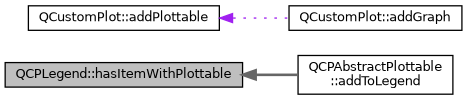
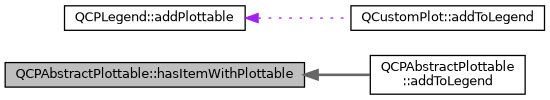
node "QCustomPlot::addPlottable": label "QCustomPlot::addPlottable" -> "QCPLegend::addPlottable"
node "QCustomPlot::addGraph": label "QCustomPlot::addGraph" -> "QCustomPlot::addToLegend"
node "QCPLegend::hasItemWithPlottable": label "QCPLegend::hasItemWithPlottable" -> "QCPAbstractPlottable::hasItemWithPlottable"
